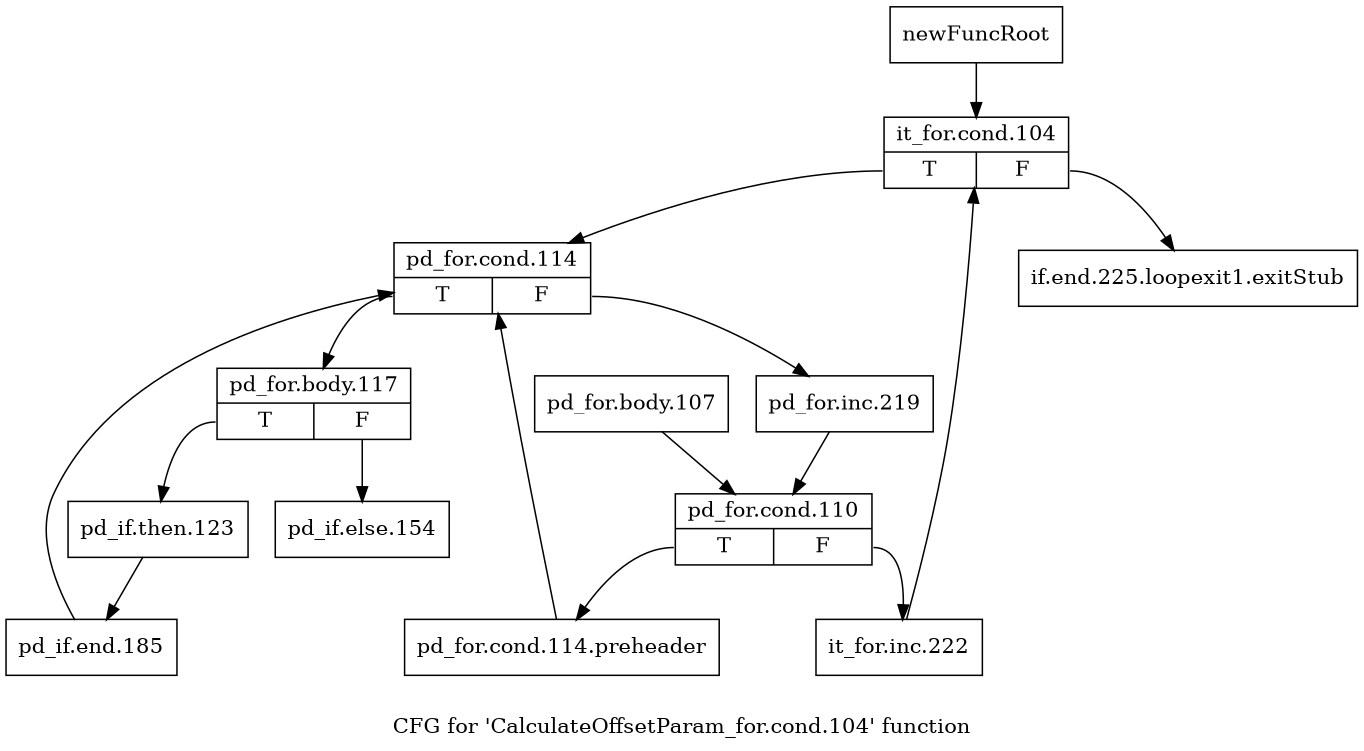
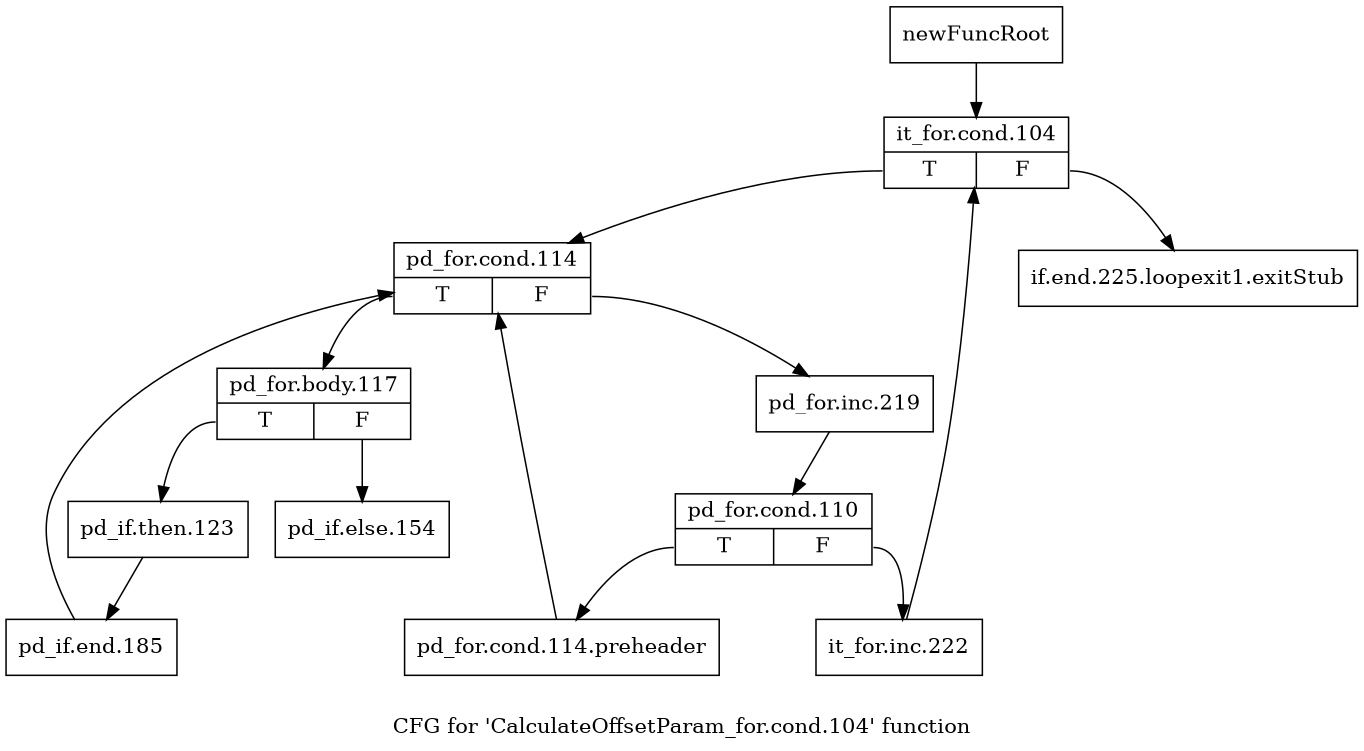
node "pd_for.body.107": removed
